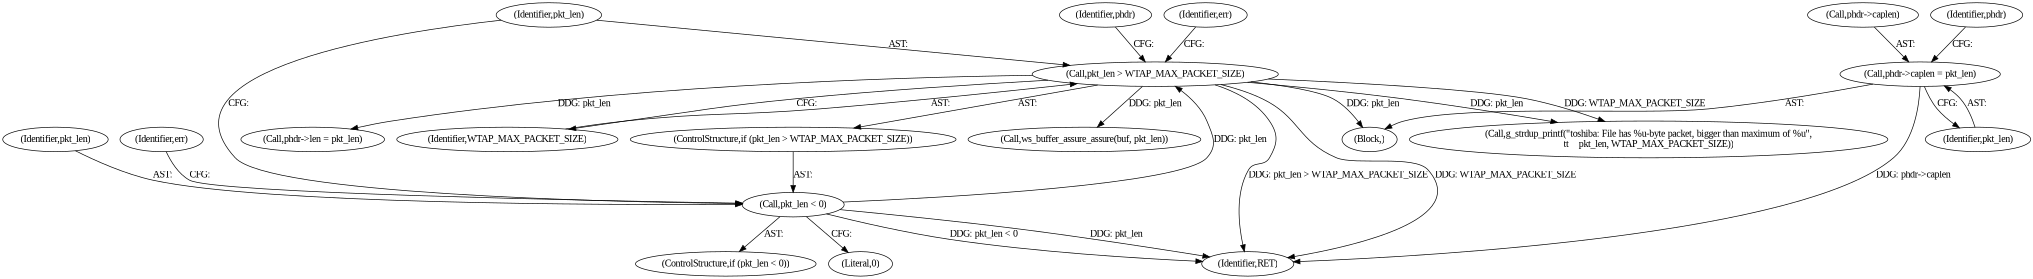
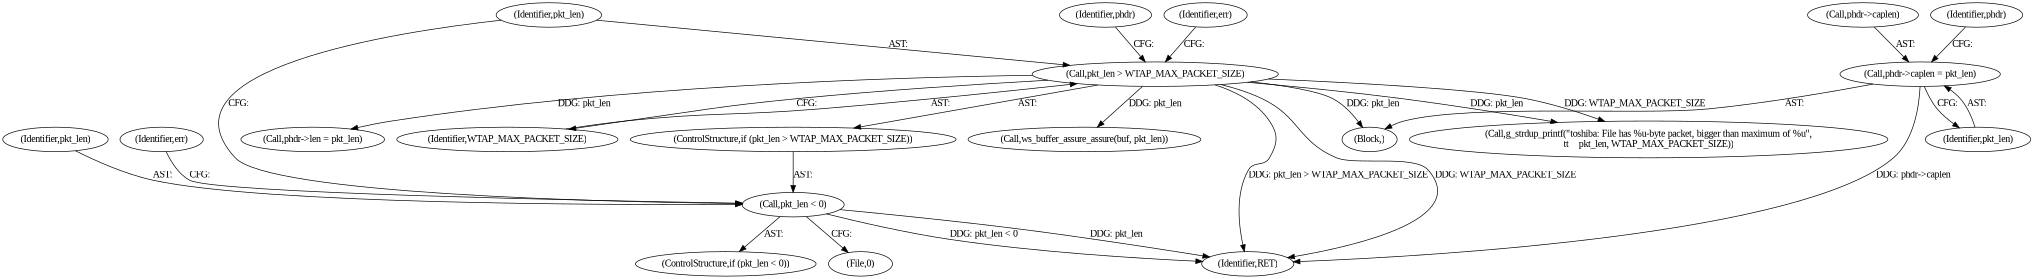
edge "(Call,pkt_len < 0)" -> "(Call,pkt_len > WTAP_MAX_PACKET_SIZE)": removed, label "DDG: pkt_len"
node "(Literal,0)": label "(Literal,0)" -> "(File,0)"
